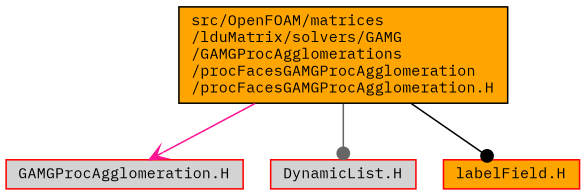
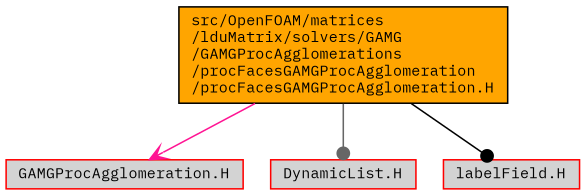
node "labelField.H": fillcolor orange -> lightgrey
